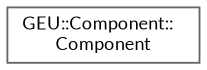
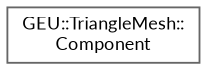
node "GEU::Component:: Component": label "GEU::Component:: Component" -> "GEU::TriangleMesh:: Component"
